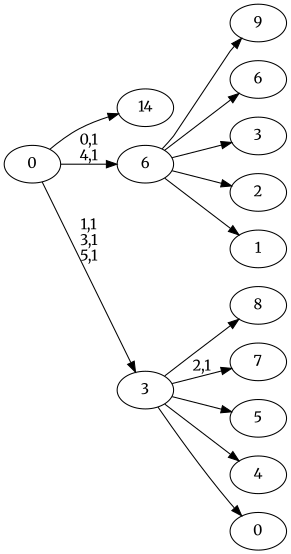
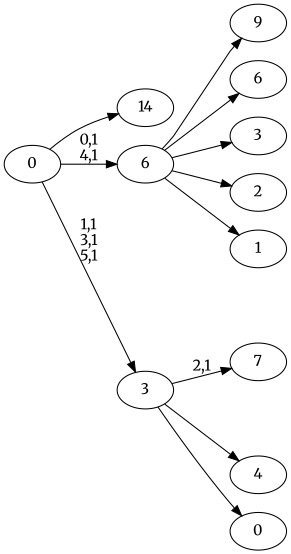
node "8": removed
node "5": removed
